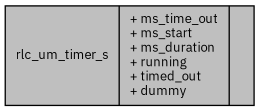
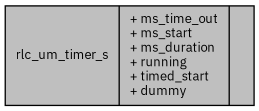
node "rlc_um_timer_s": text "+ timed_out" -> "+ timed_start"
